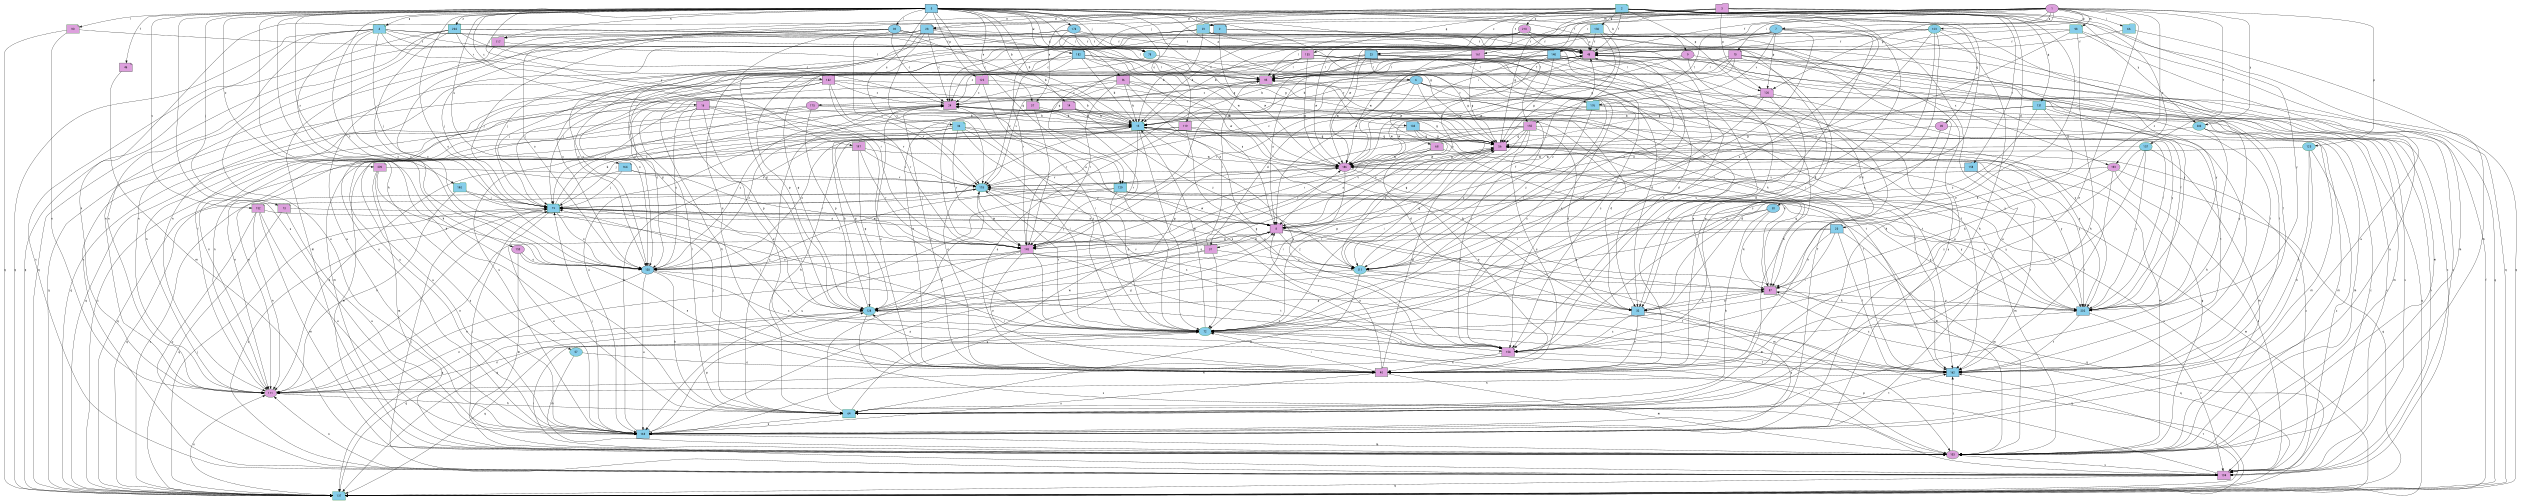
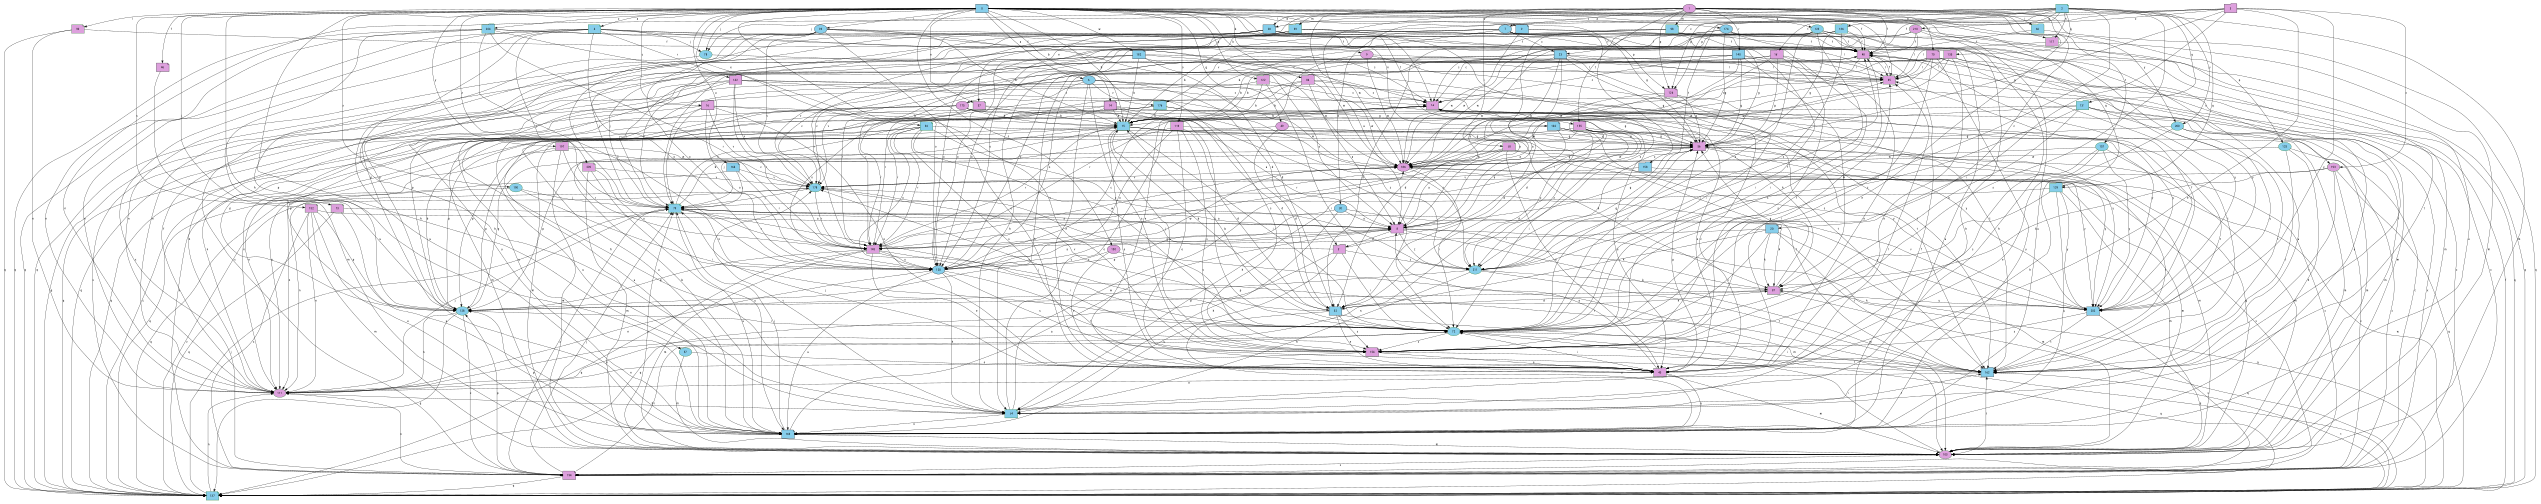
edge "99" -> "15": removed, label "b"
node "190": shape folder -> ellipse
edge "178" -> "202": now "175" -> "202"
edge "152" -> "128": added, label "p"
node "169": shape folder -> note
